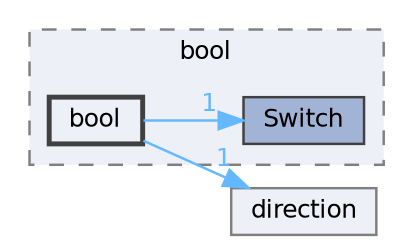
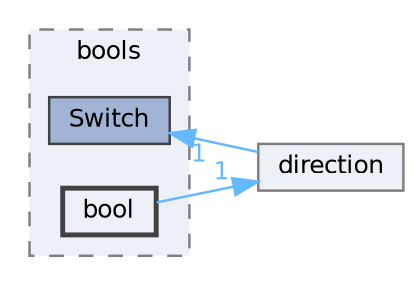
cluster "bool": label "bool" -> "bools"
edge "bool" -> "Switch": now "direction" -> "Switch"
